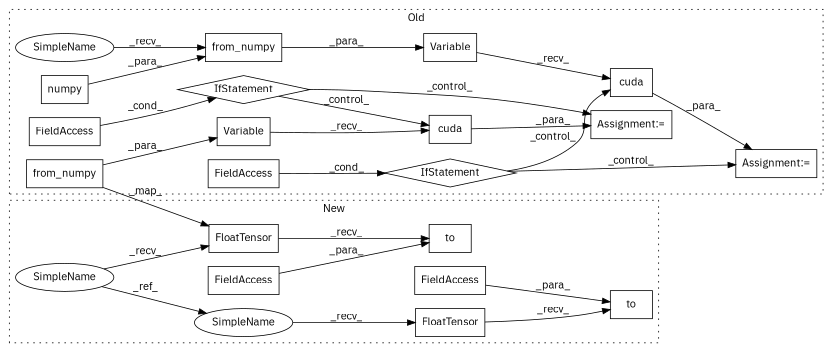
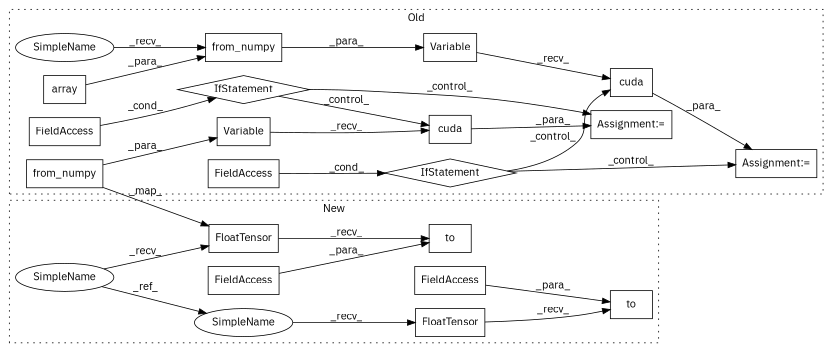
node "numpy": label "numpy" -> "array"
